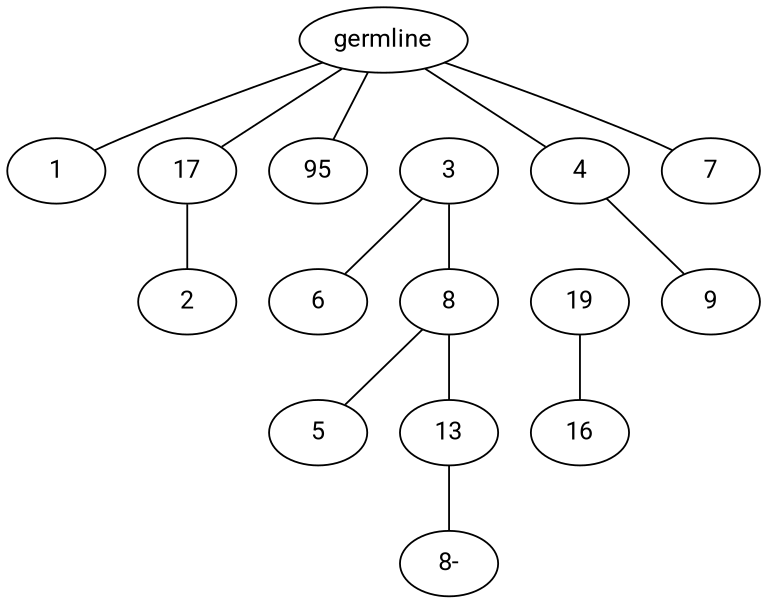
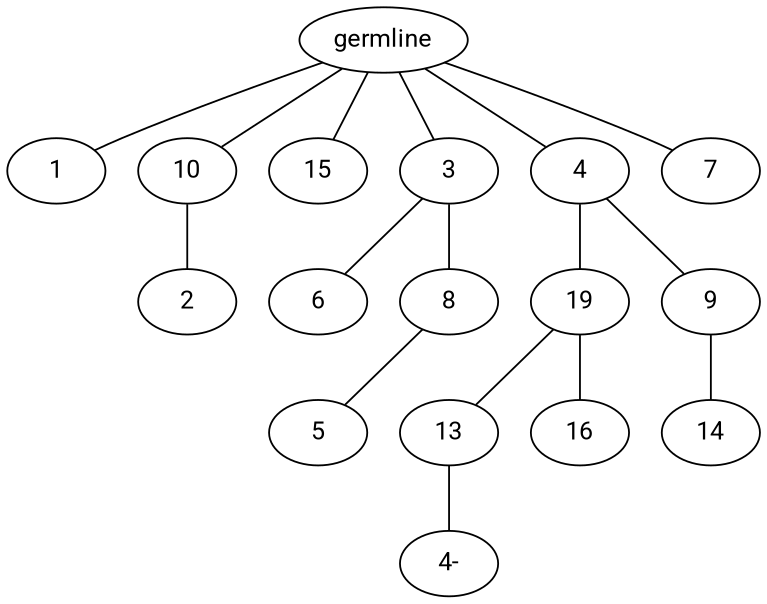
edge "germline" -- "3": added
node "17": label "17" -> "10"
node "95": label "95" -> "15"
edge "4" -- "19": added
edge "8" -- "13": now "19" -- "13"
node "14": added
node "8-": label "8-" -> "4-"
